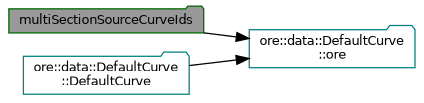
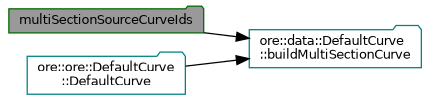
node "ore::data::DefaultCurve ::ore": label "ore::data::DefaultCurve ::ore" -> "ore::data::DefaultCurve ::buildMultiSectionCurve"
node "ore::data::DefaultCurve ::DefaultCurve": label "ore::data::DefaultCurve ::DefaultCurve" -> "ore::ore::DefaultCurve ::DefaultCurve"
